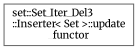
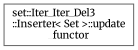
node "set::Set_Iter_Del3 ::Inserter< Set >::update _functor": label "set::Set_Iter_Del3 ::Inserter< Set >::update _functor" -> "set::Iter_Iter_Del3 ::Inserter< Set >::update _functor"
